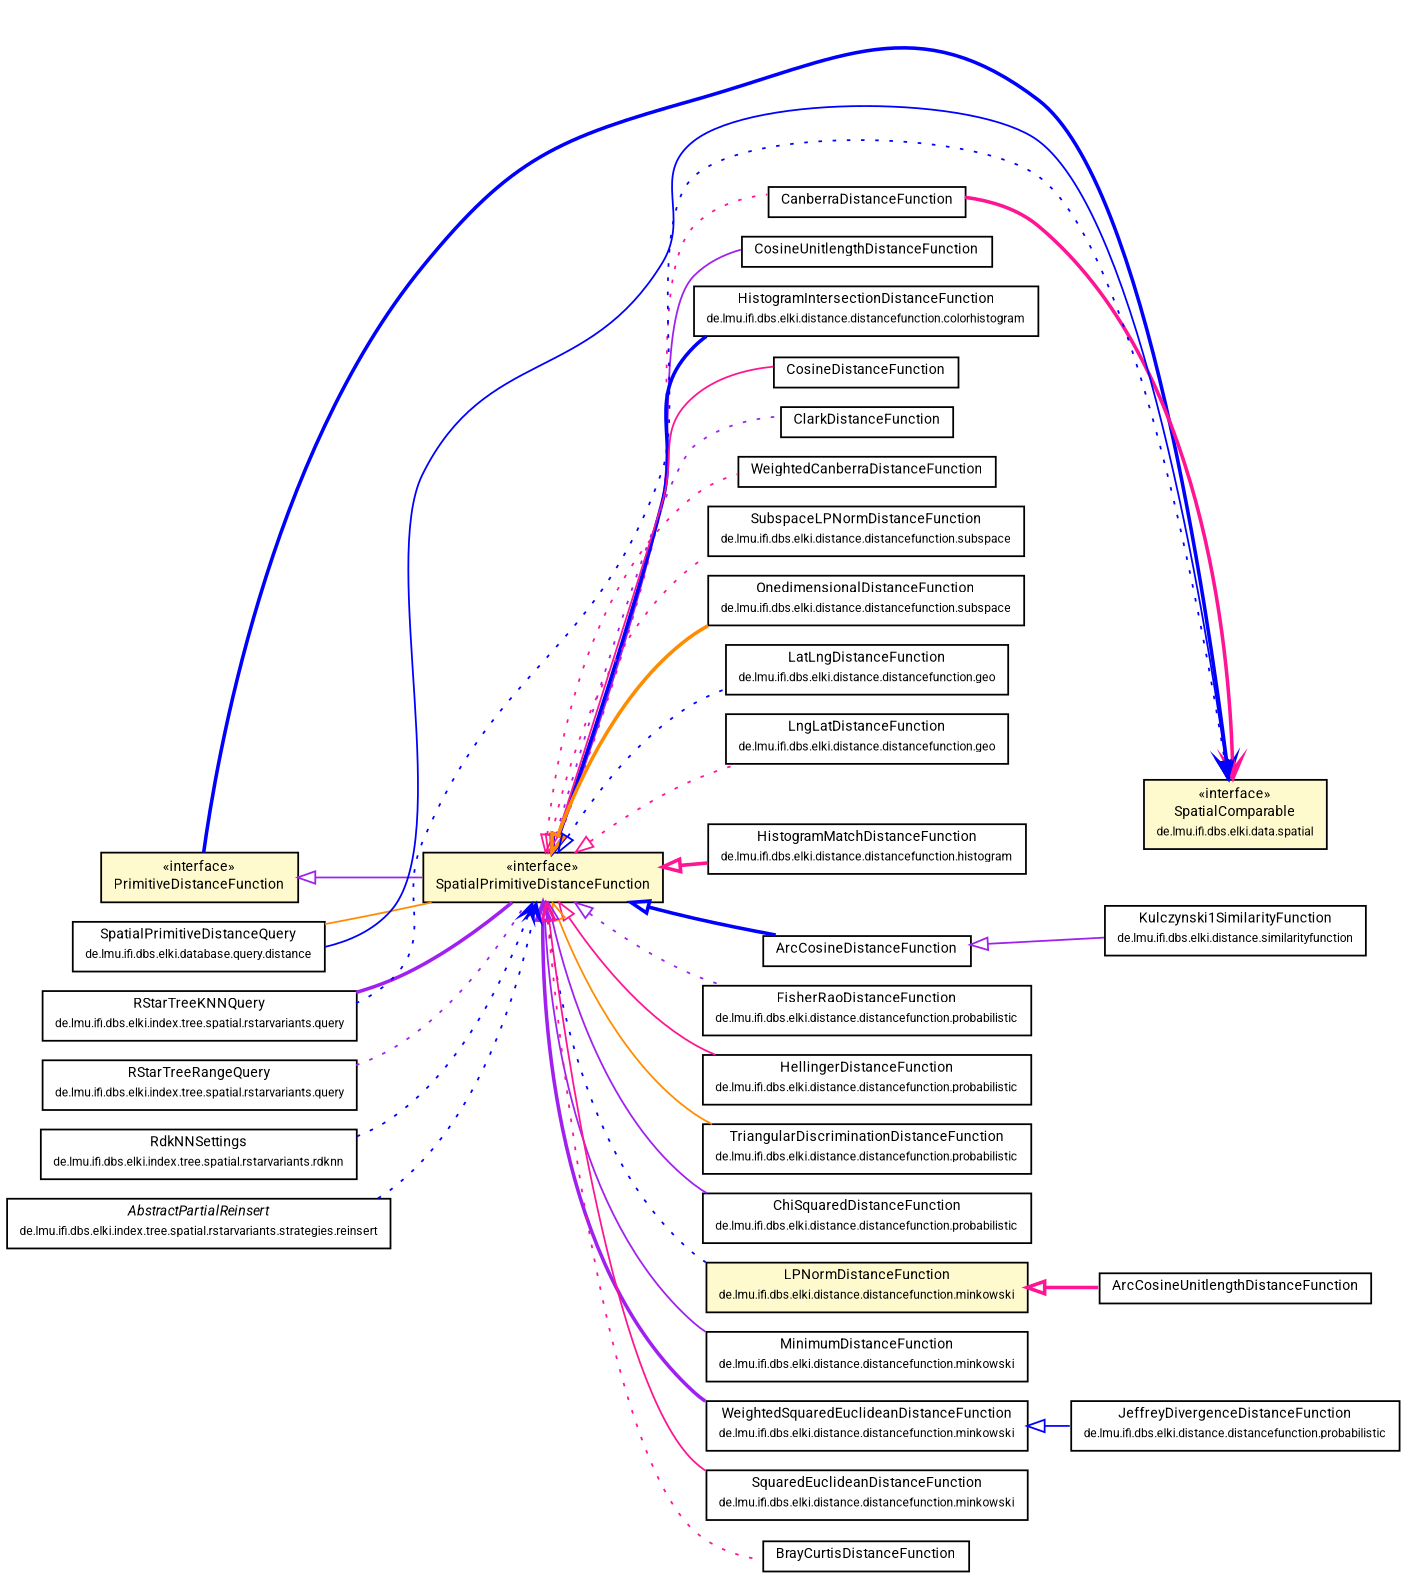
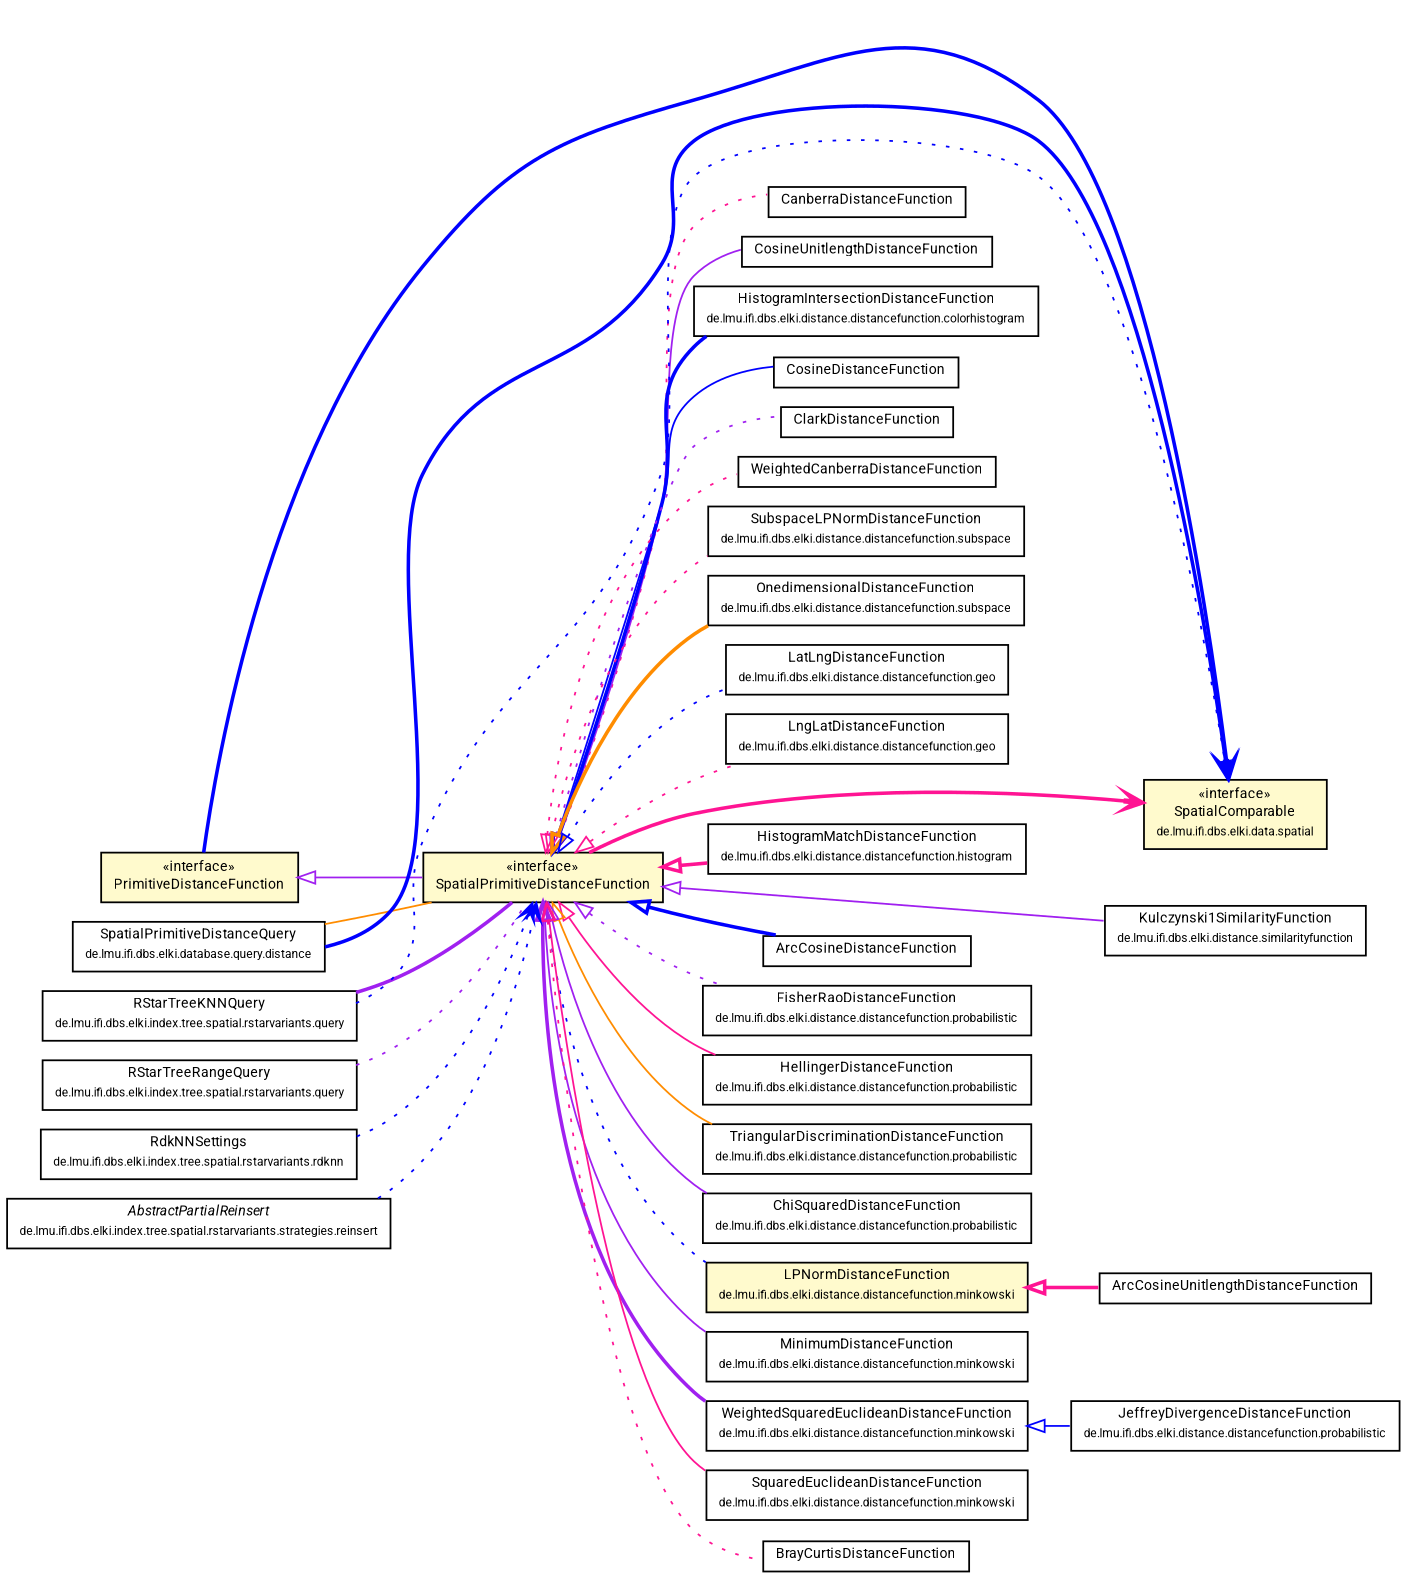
edge "SpatialPrimitiveDistanceQuery" -> "SpatialComparable": style solid -> bold
edge "CanberraDistanceFunction" -> "SpatialComparable": now "SpatialPrimitiveDistanceFunction" -> "SpatialComparable"
edge "CosineDistanceFunction" -> "SpatialPrimitiveDistanceFunction": color deeppink -> blue
edge "Kulczynski1SimilarityFunction" -> "ArcCosineDistanceFunction": now "Kulczynski1SimilarityFunction" -> "SpatialPrimitiveDistanceFunction"
